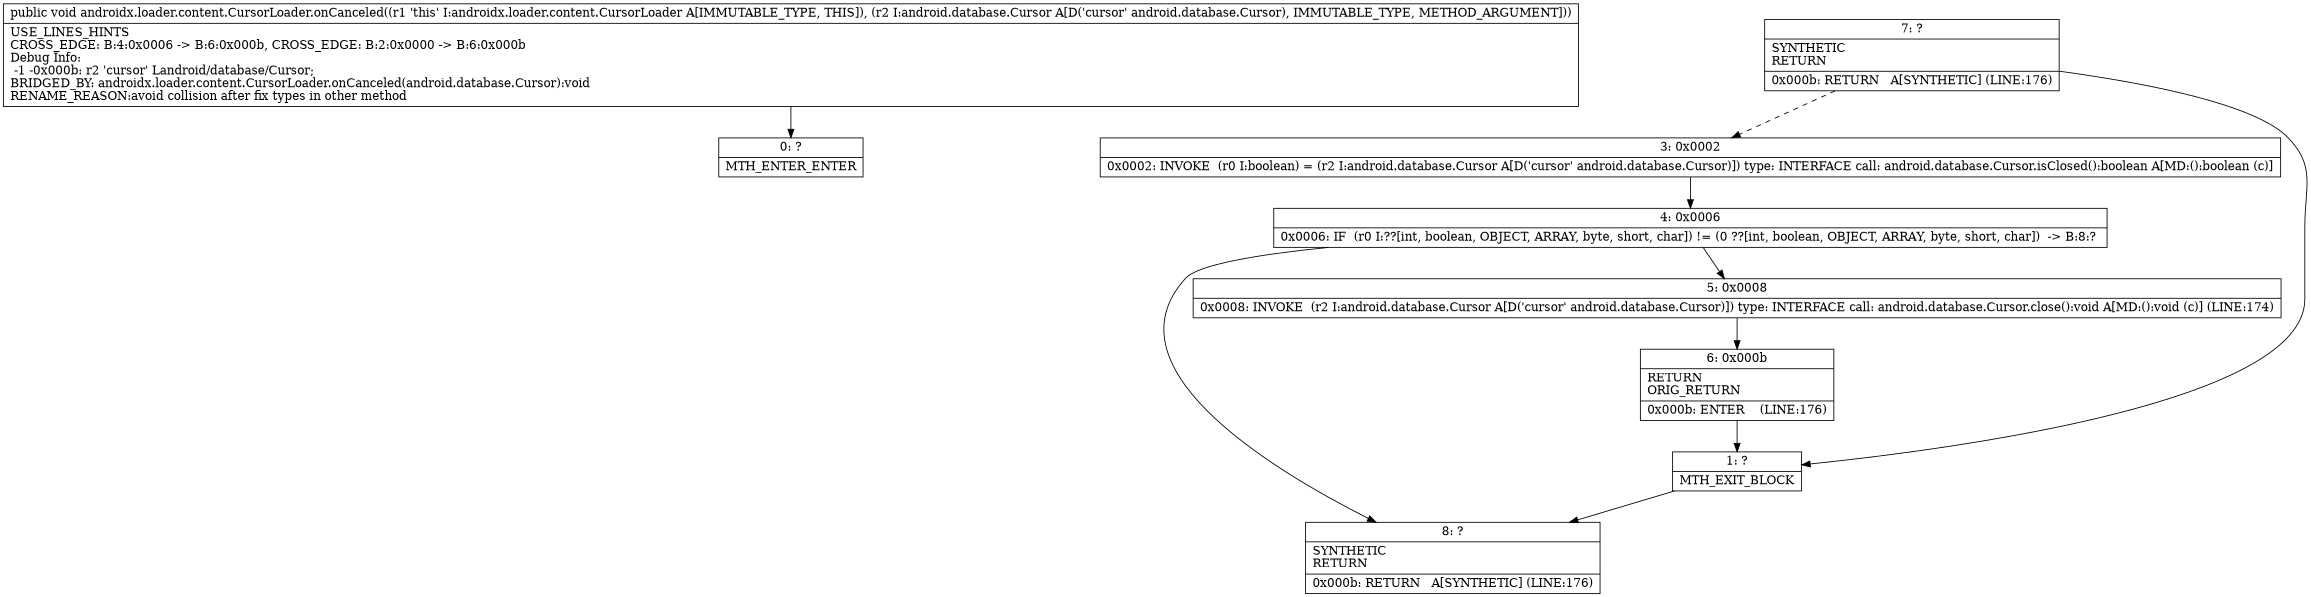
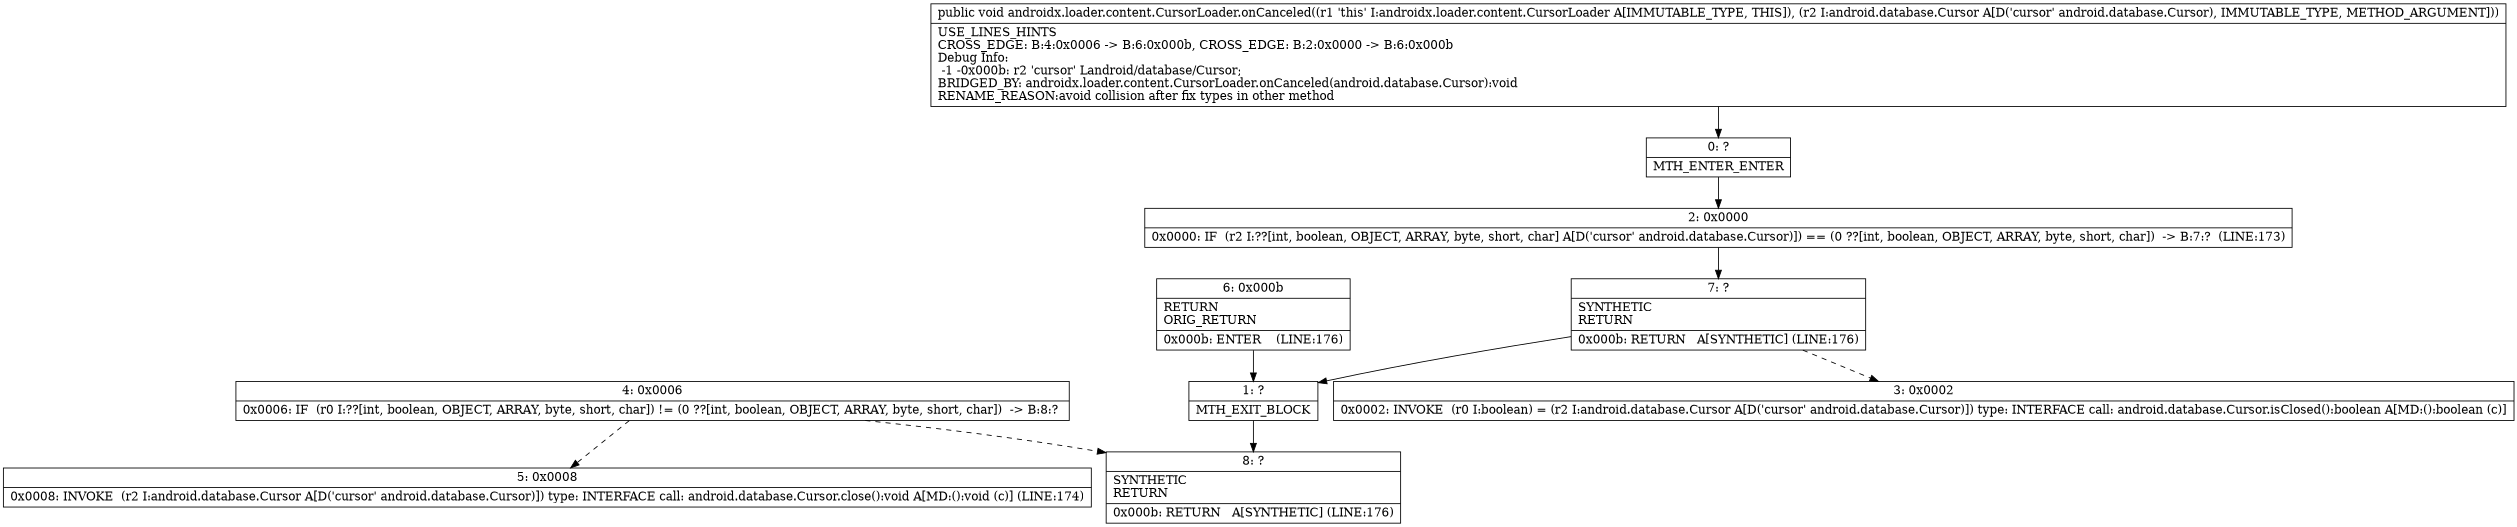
edge "3: 0x0002" -> "4: 0x0006": removed
node "2: 0x0000": added
edge "4: 0x0006" -> "5: 0x0008": style solid -> dashed
edge "5: 0x0008" -> "6: 0x000b": removed
edge "4: 0x0006" -> "8: ?": style solid -> dashed
